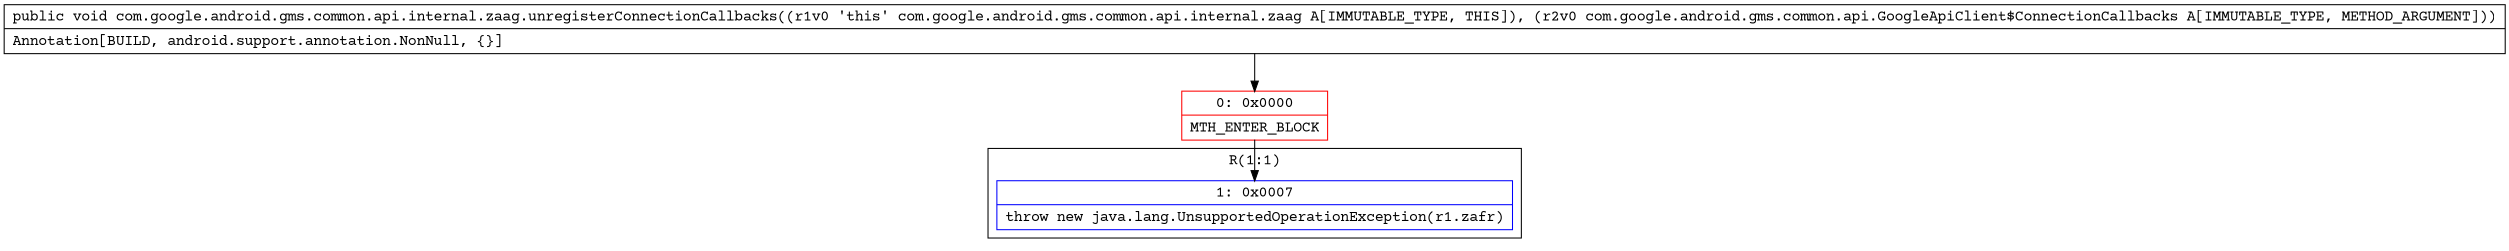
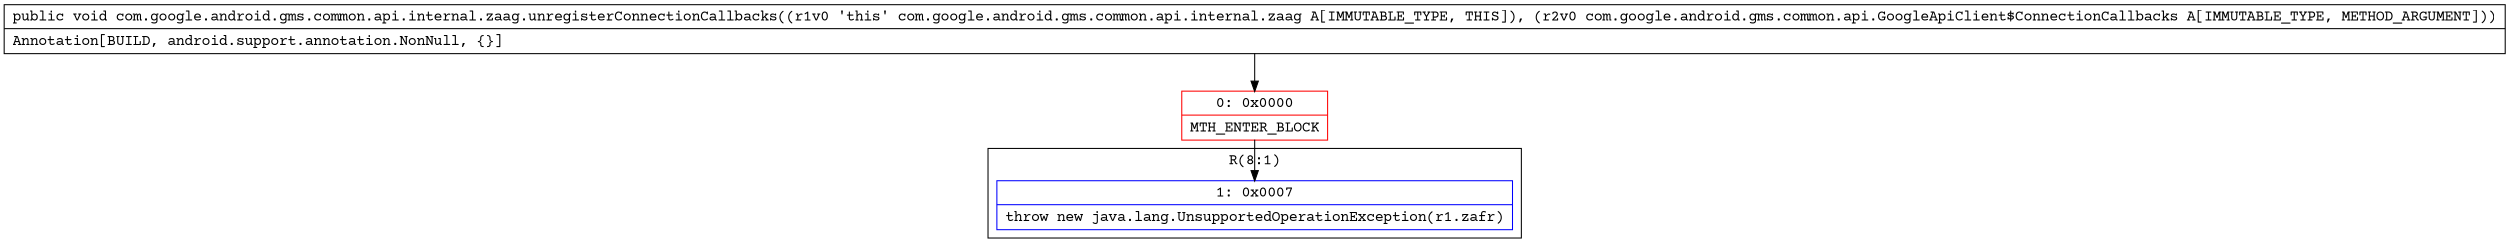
cluster "R(1:1)": label "R(1:1)" -> "R(8:1)"
